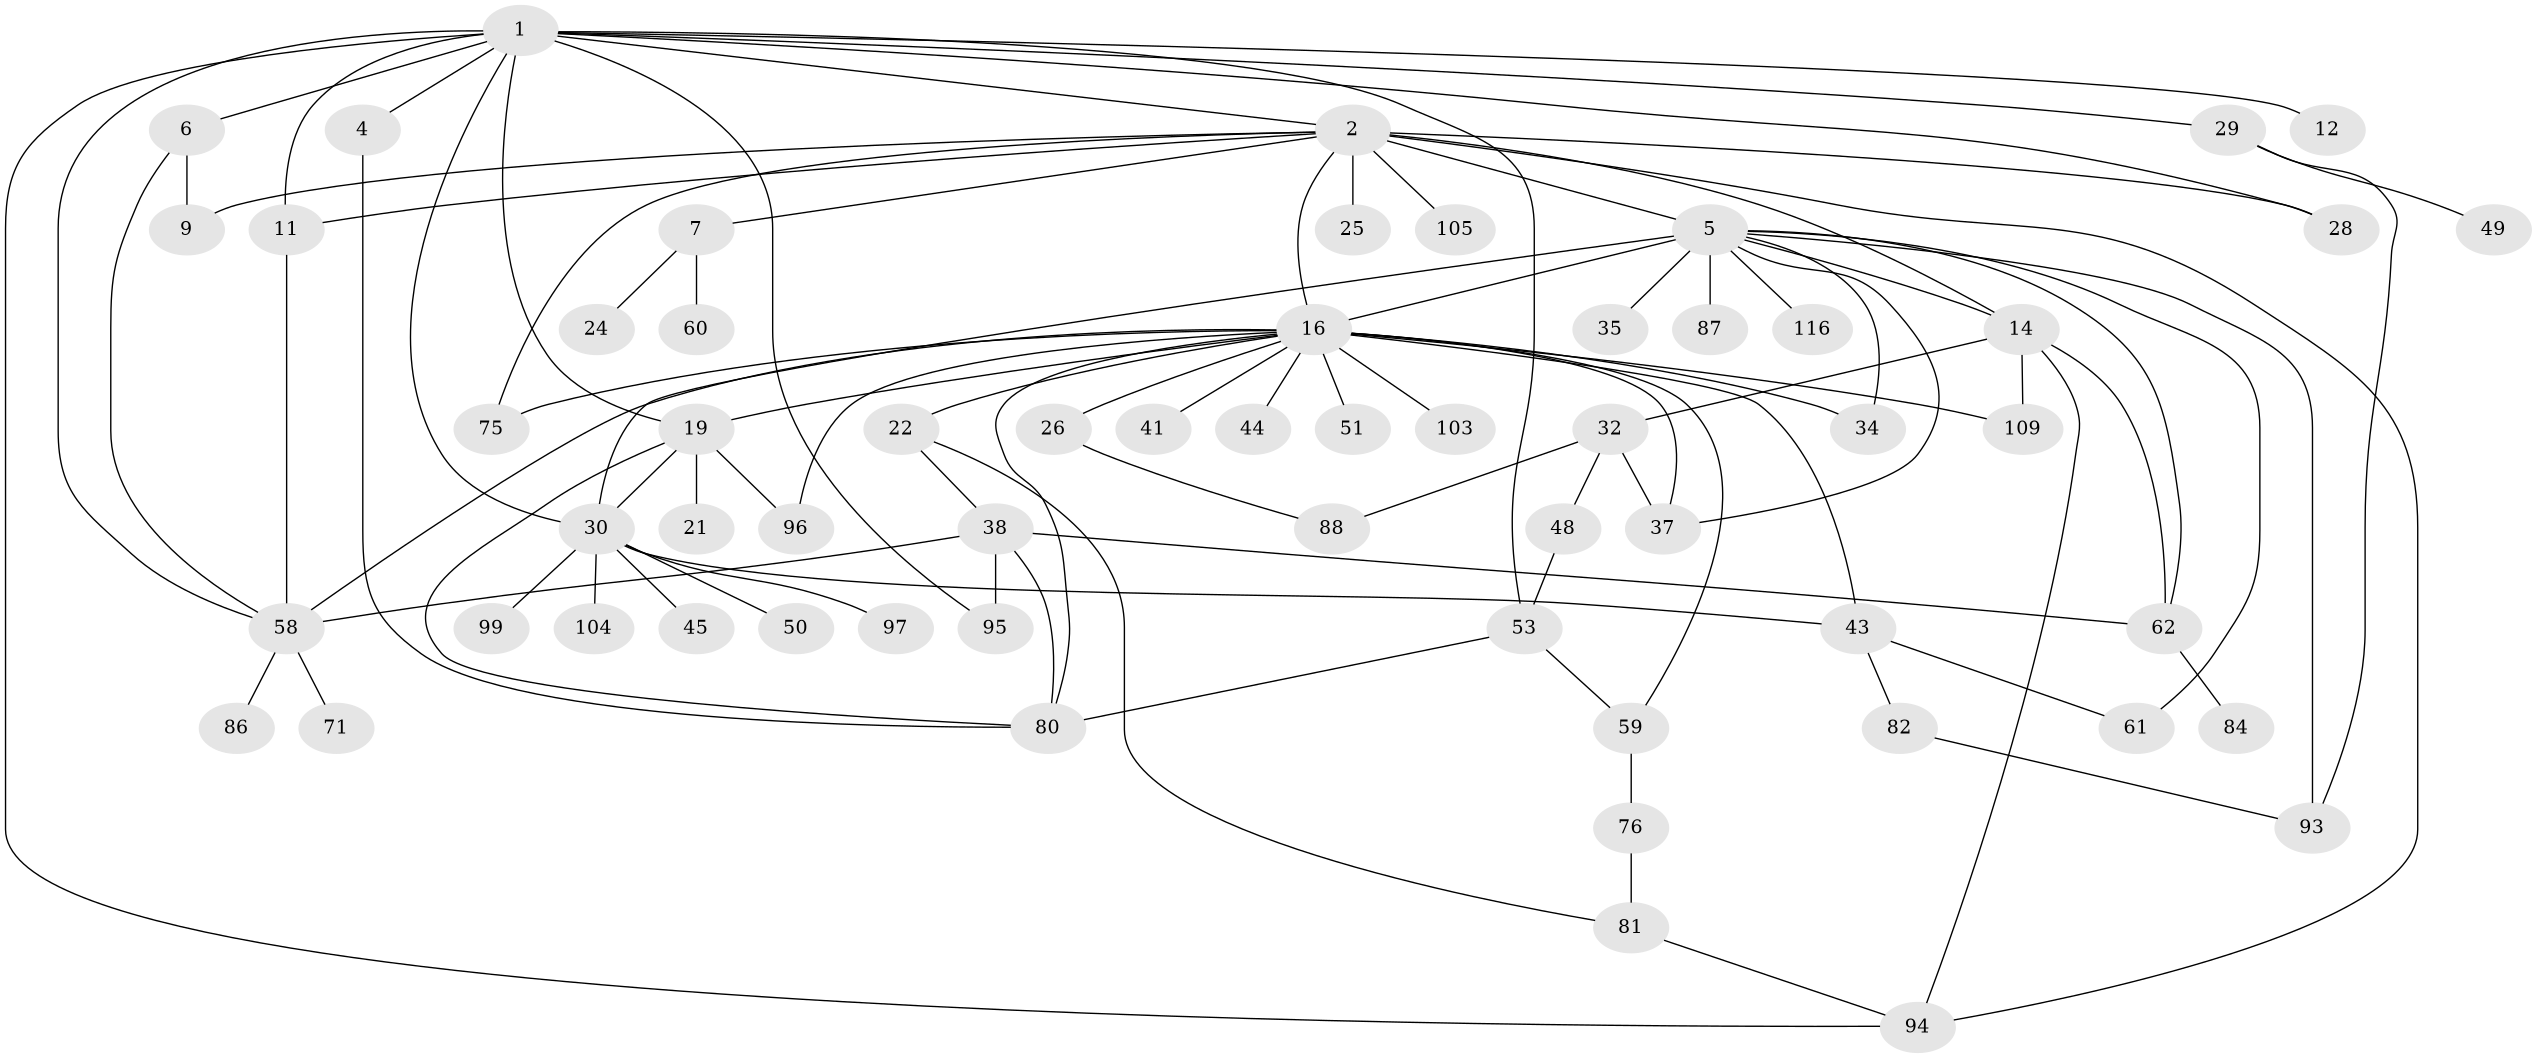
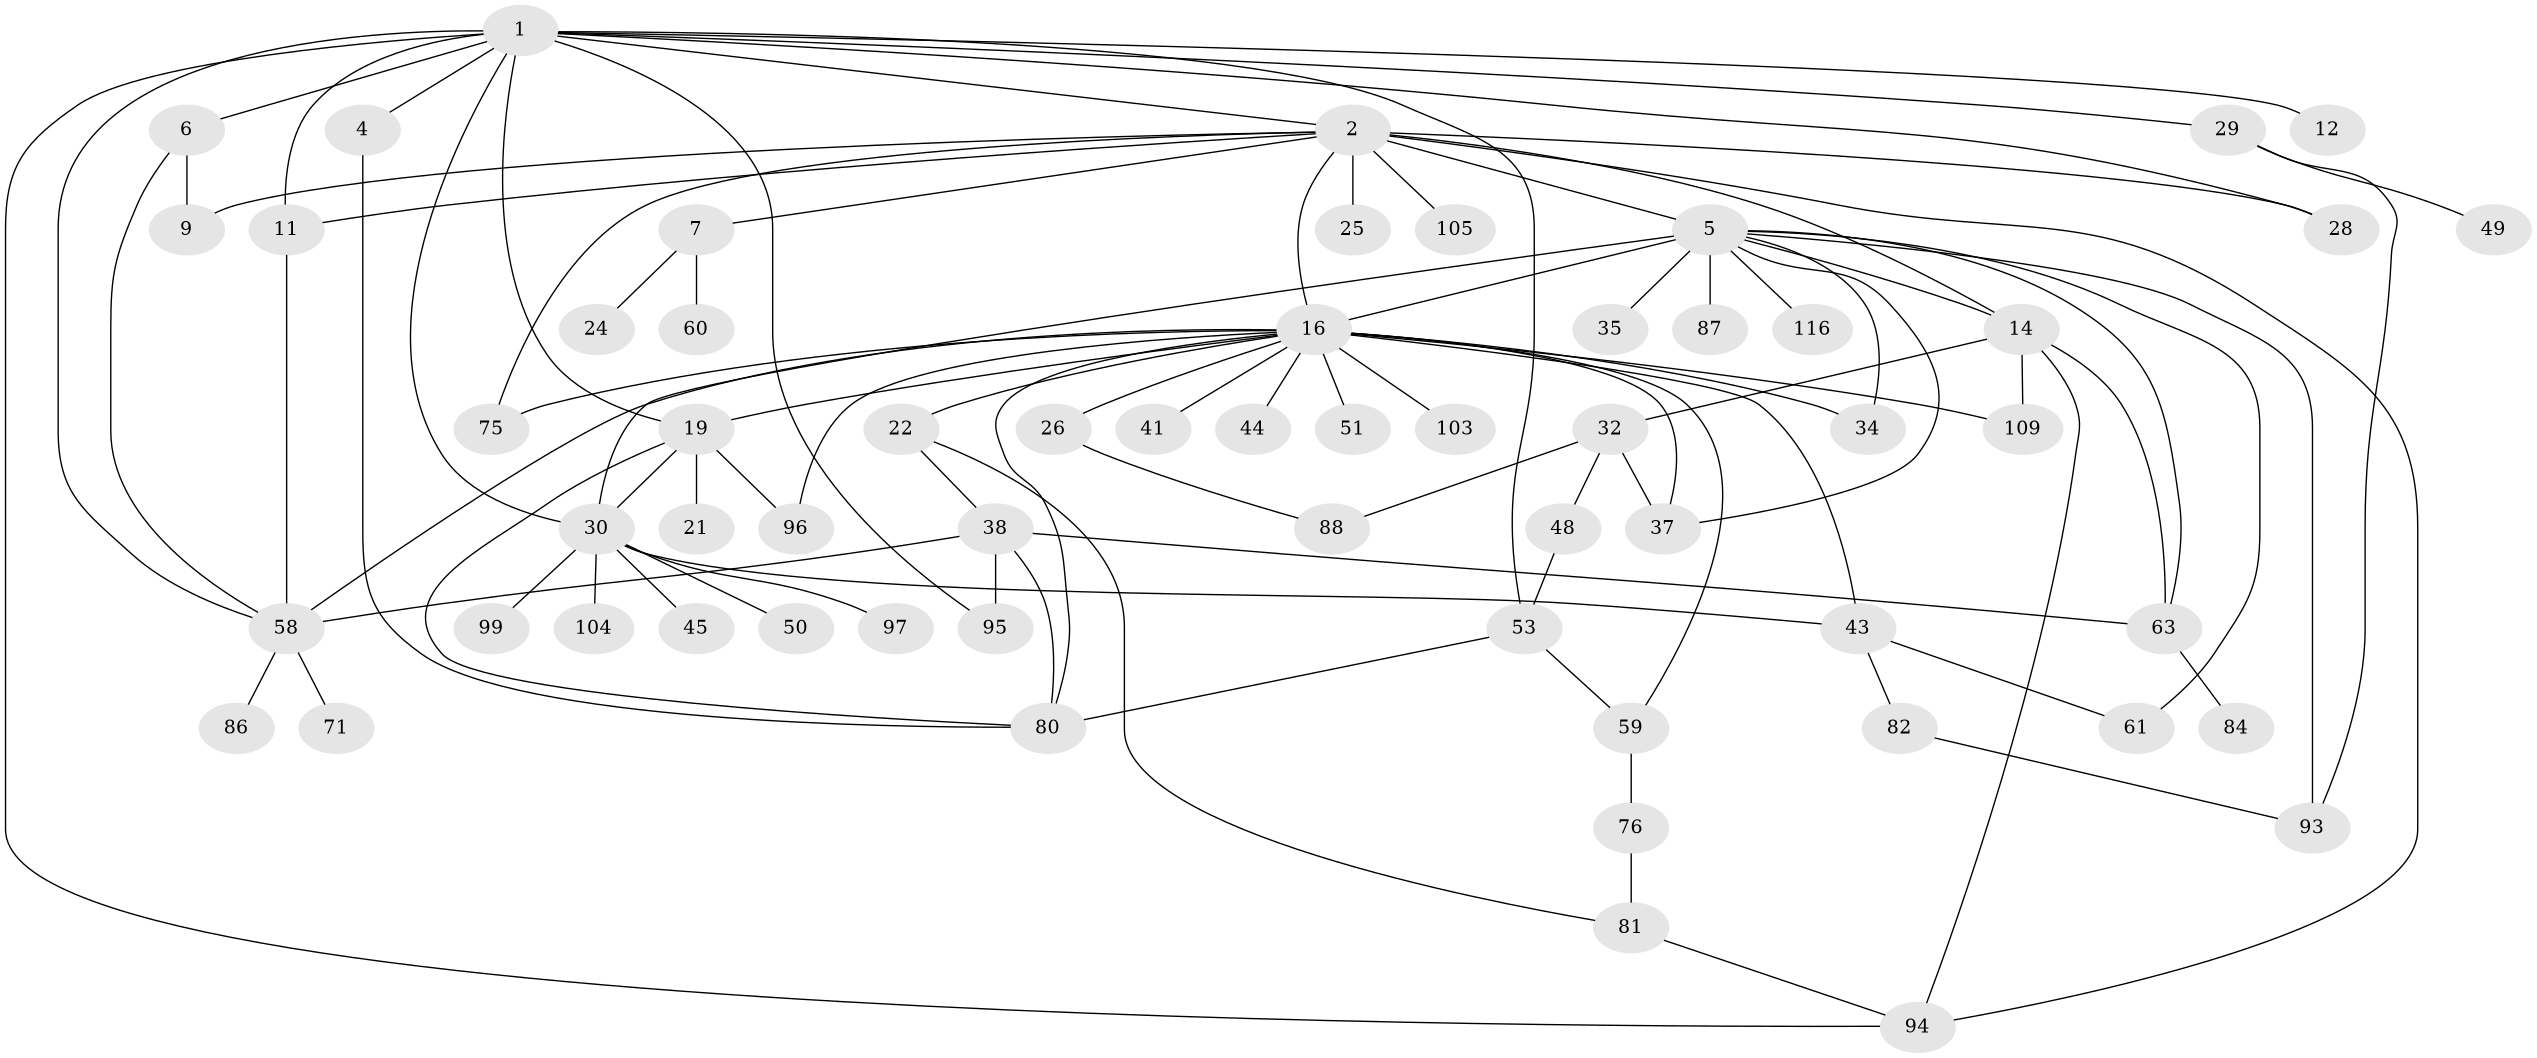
node "62": label "62" -> "63"
